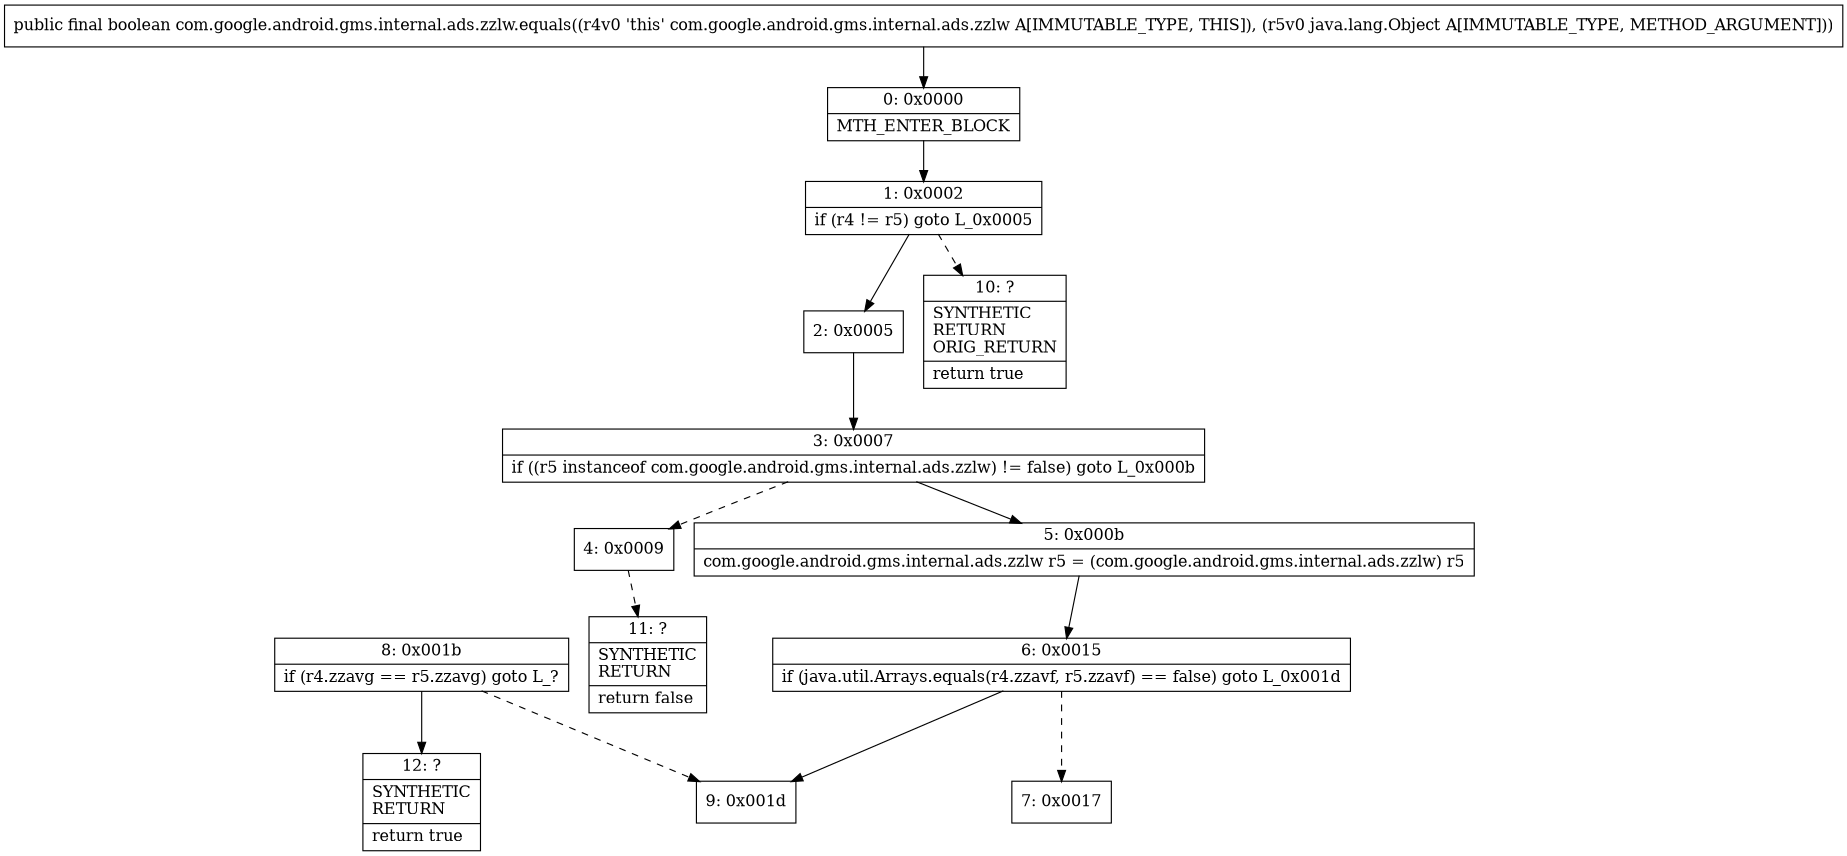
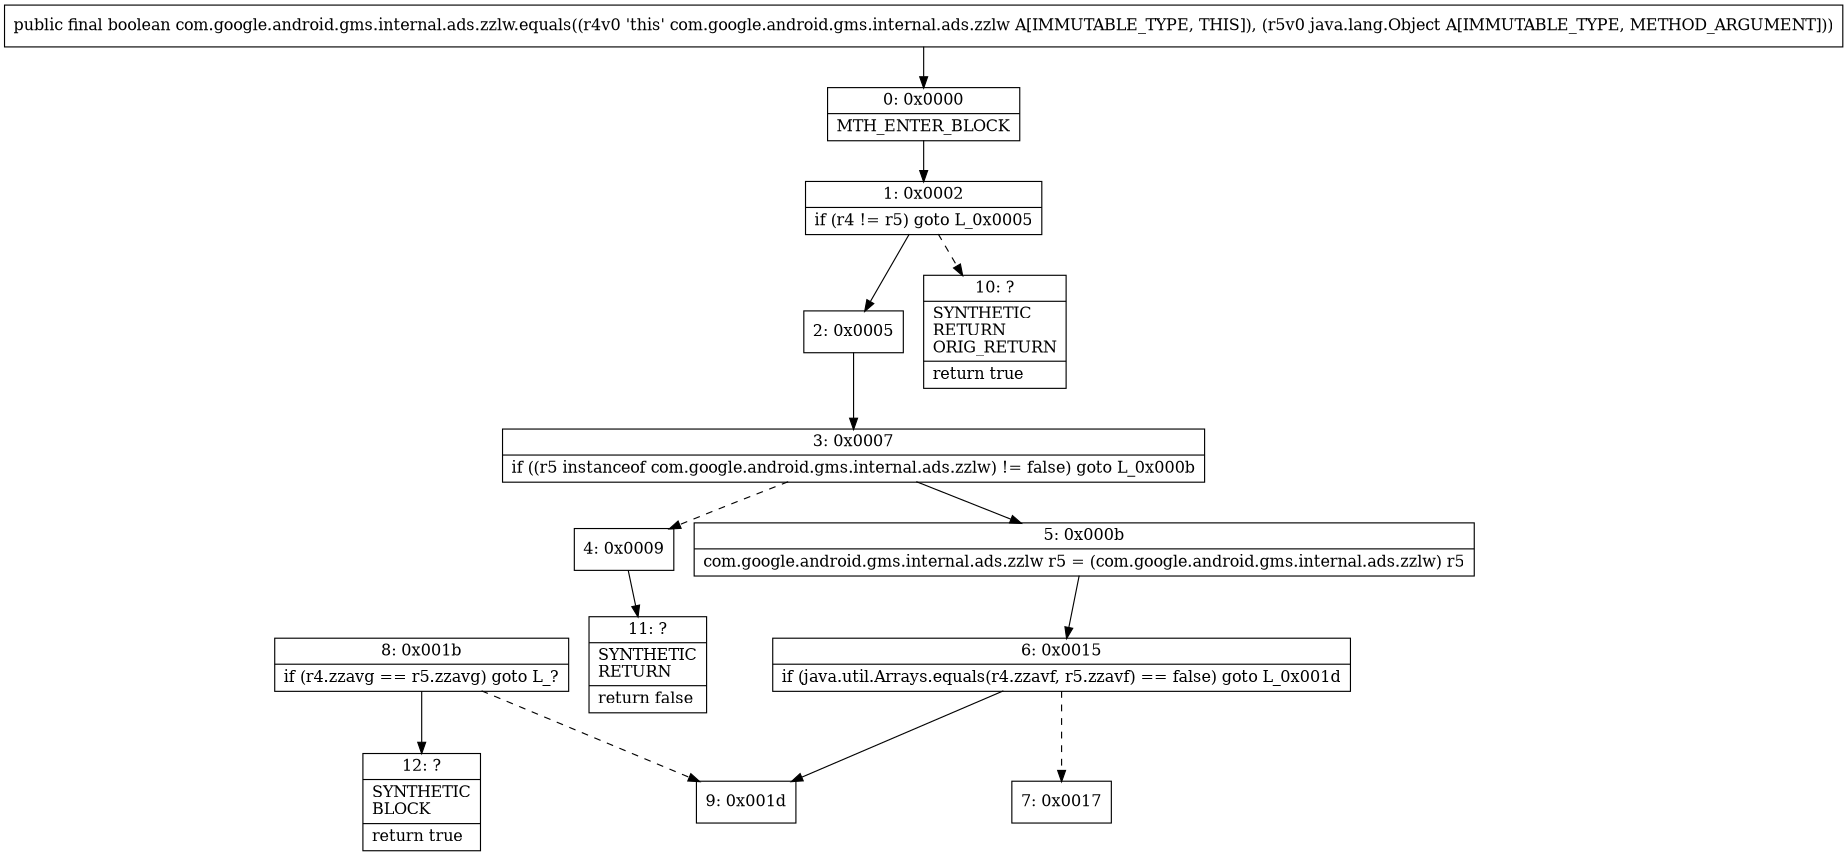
edge "4: 0x0009" -> "11: ?": style dashed -> solid
node "12: ?": text "RETURN" -> "BLOCK"
